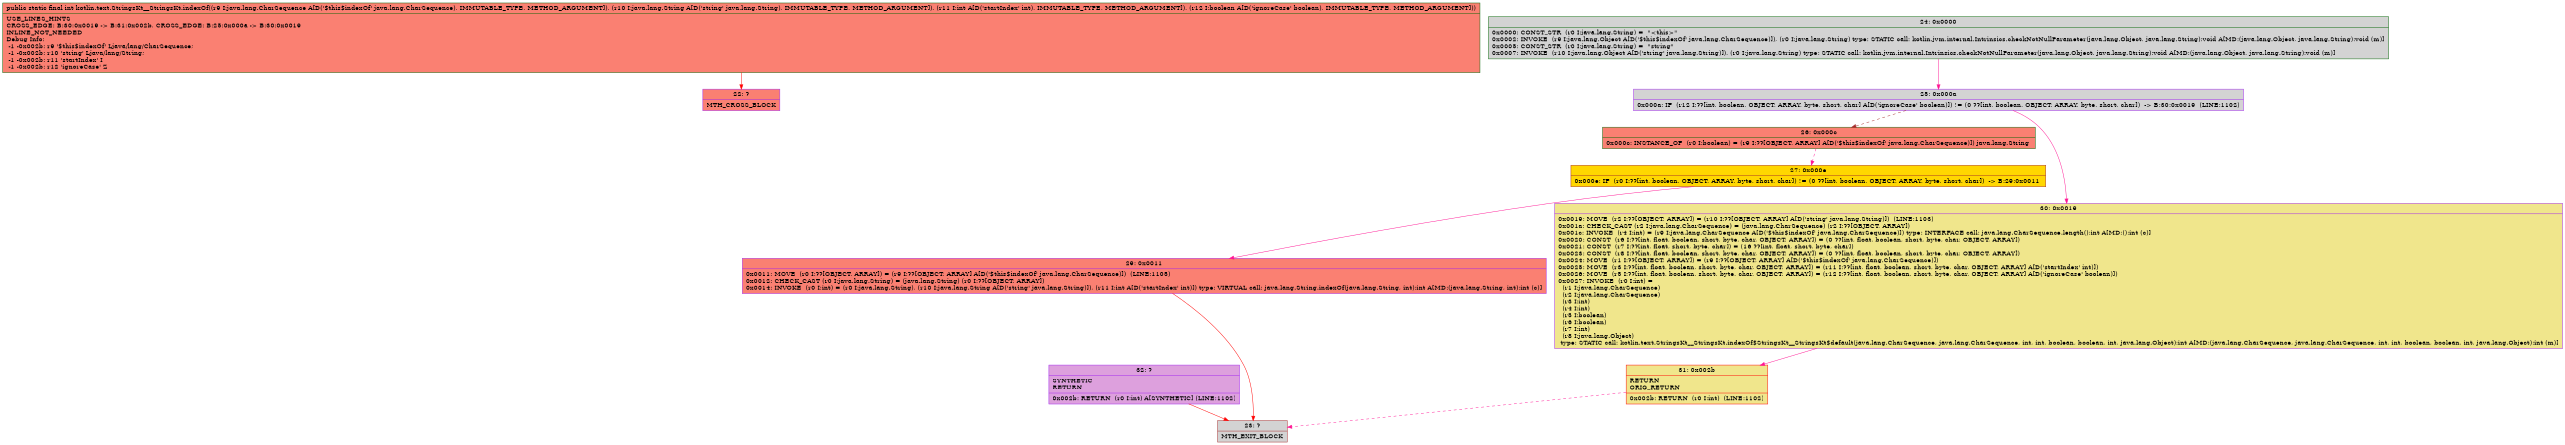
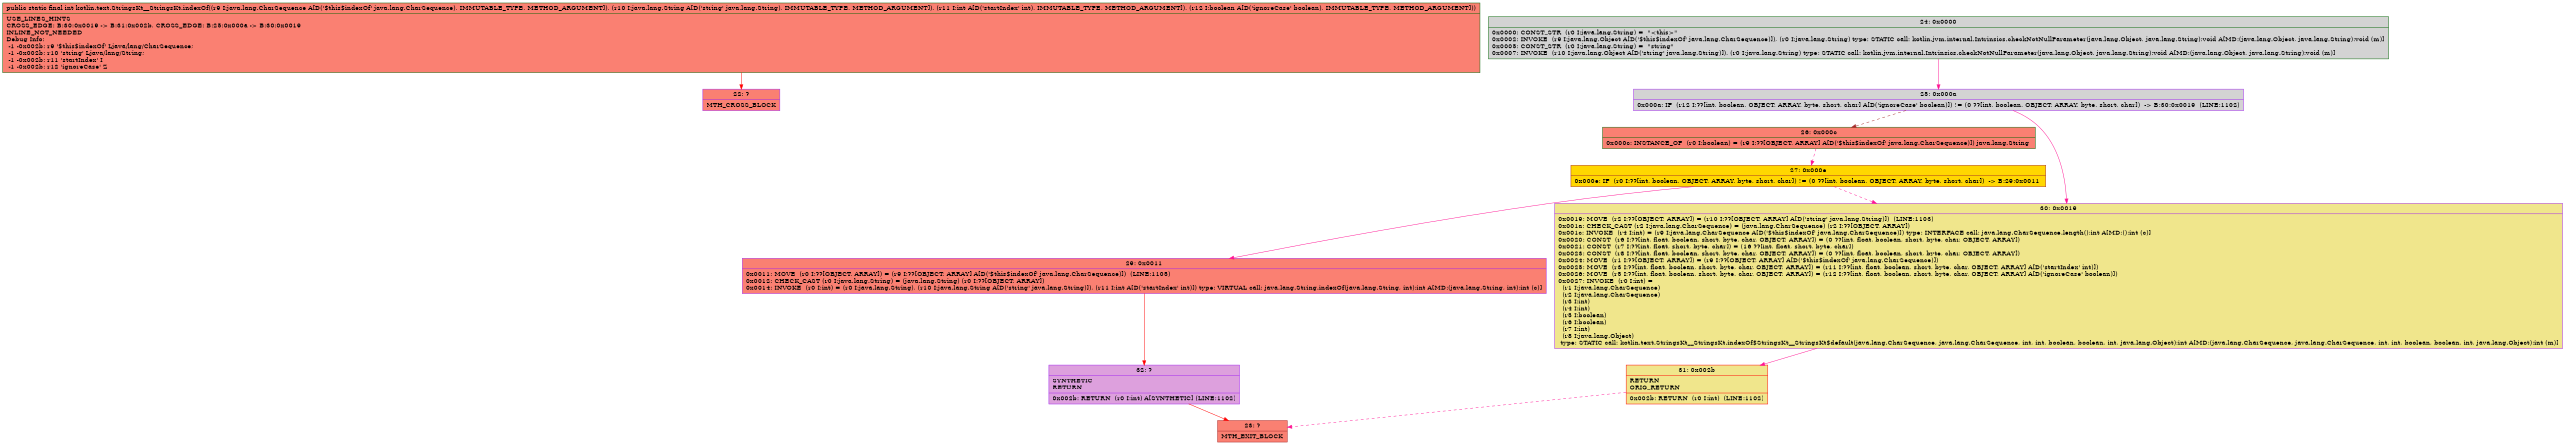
edge "27: 0x000e" -> "30: 0x0019": added
edge "29: 0x0011" -> "23: ?": now "29: 0x0011" -> "32: ?"
node "23: ?": fillcolor lightgrey -> salmon
